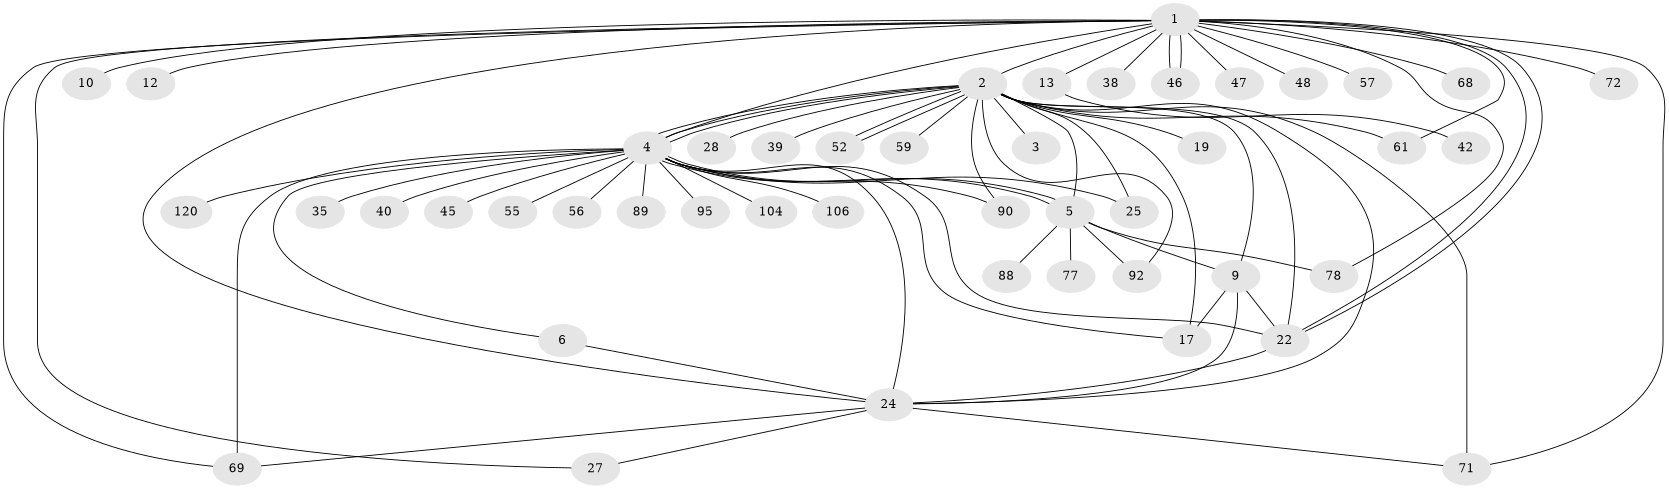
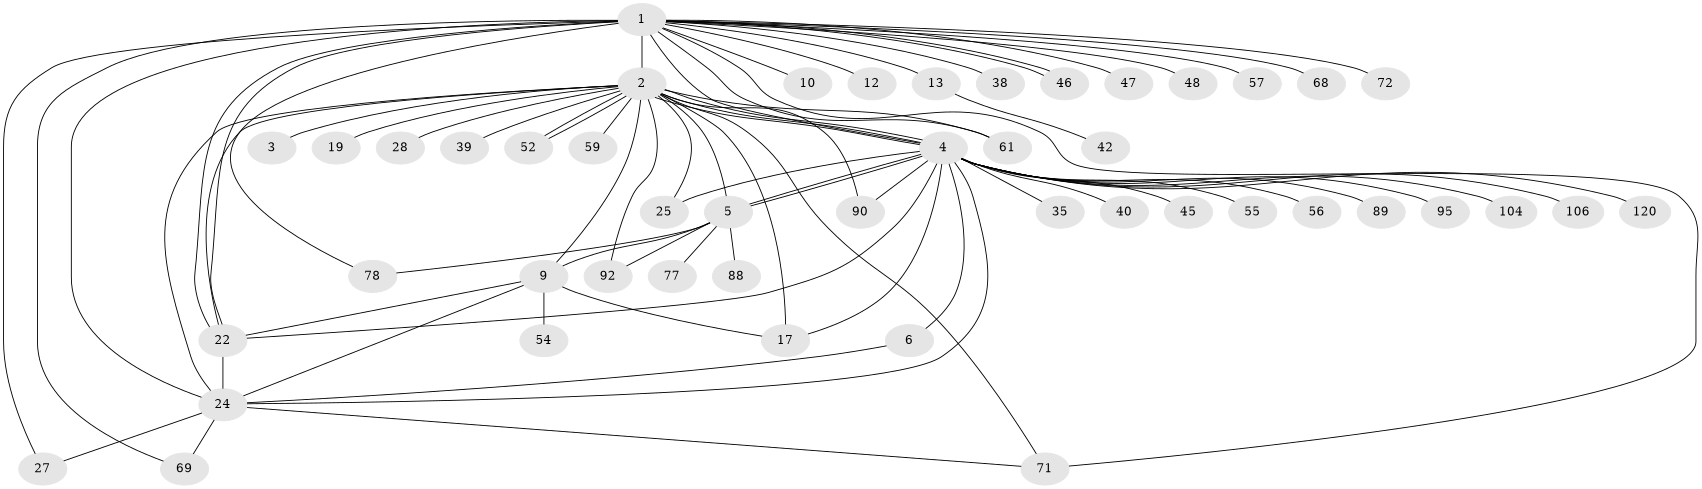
edge "4" -- "69": removed
node "54": added
